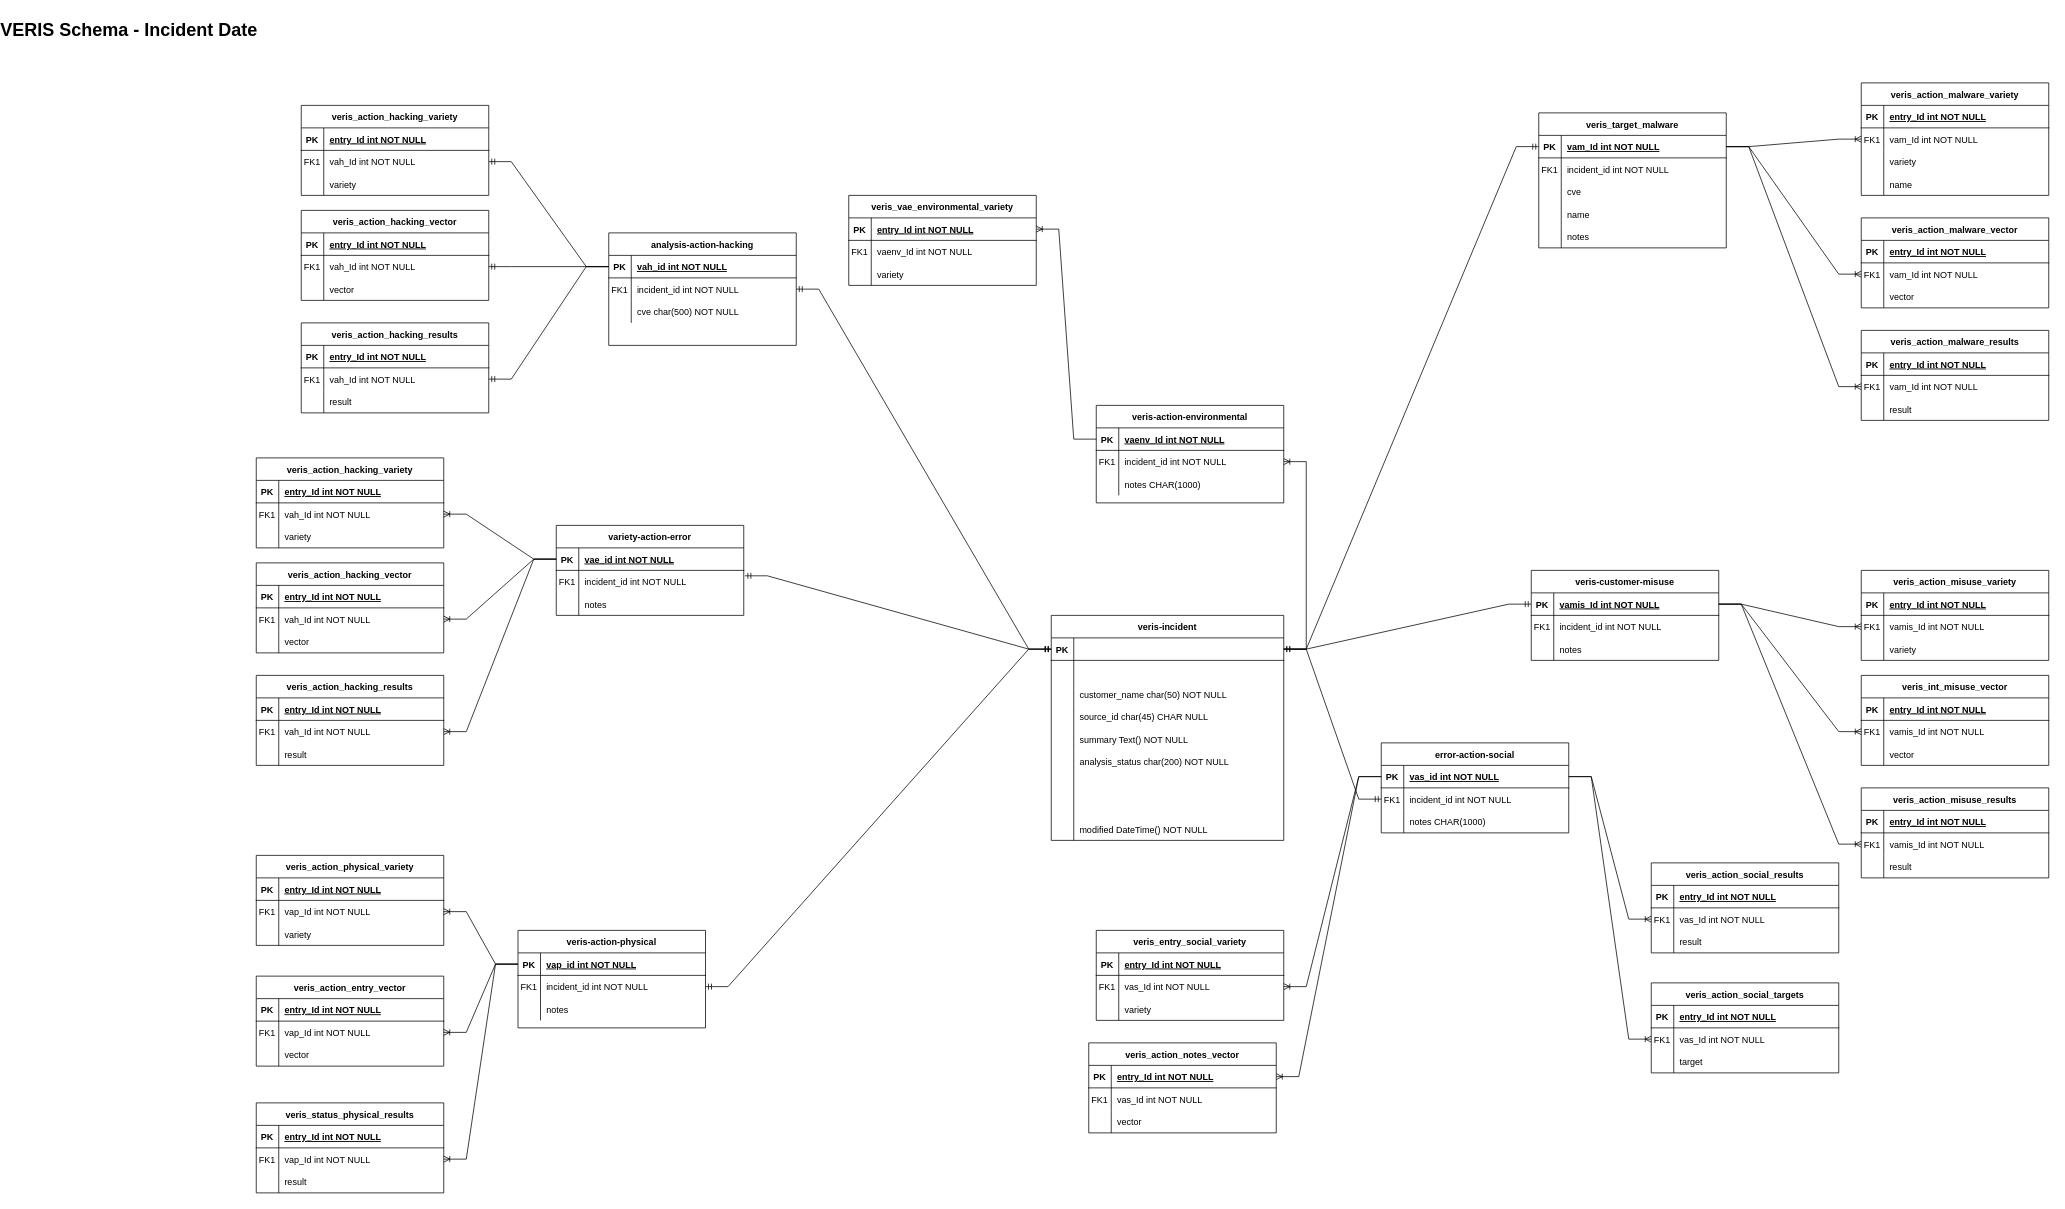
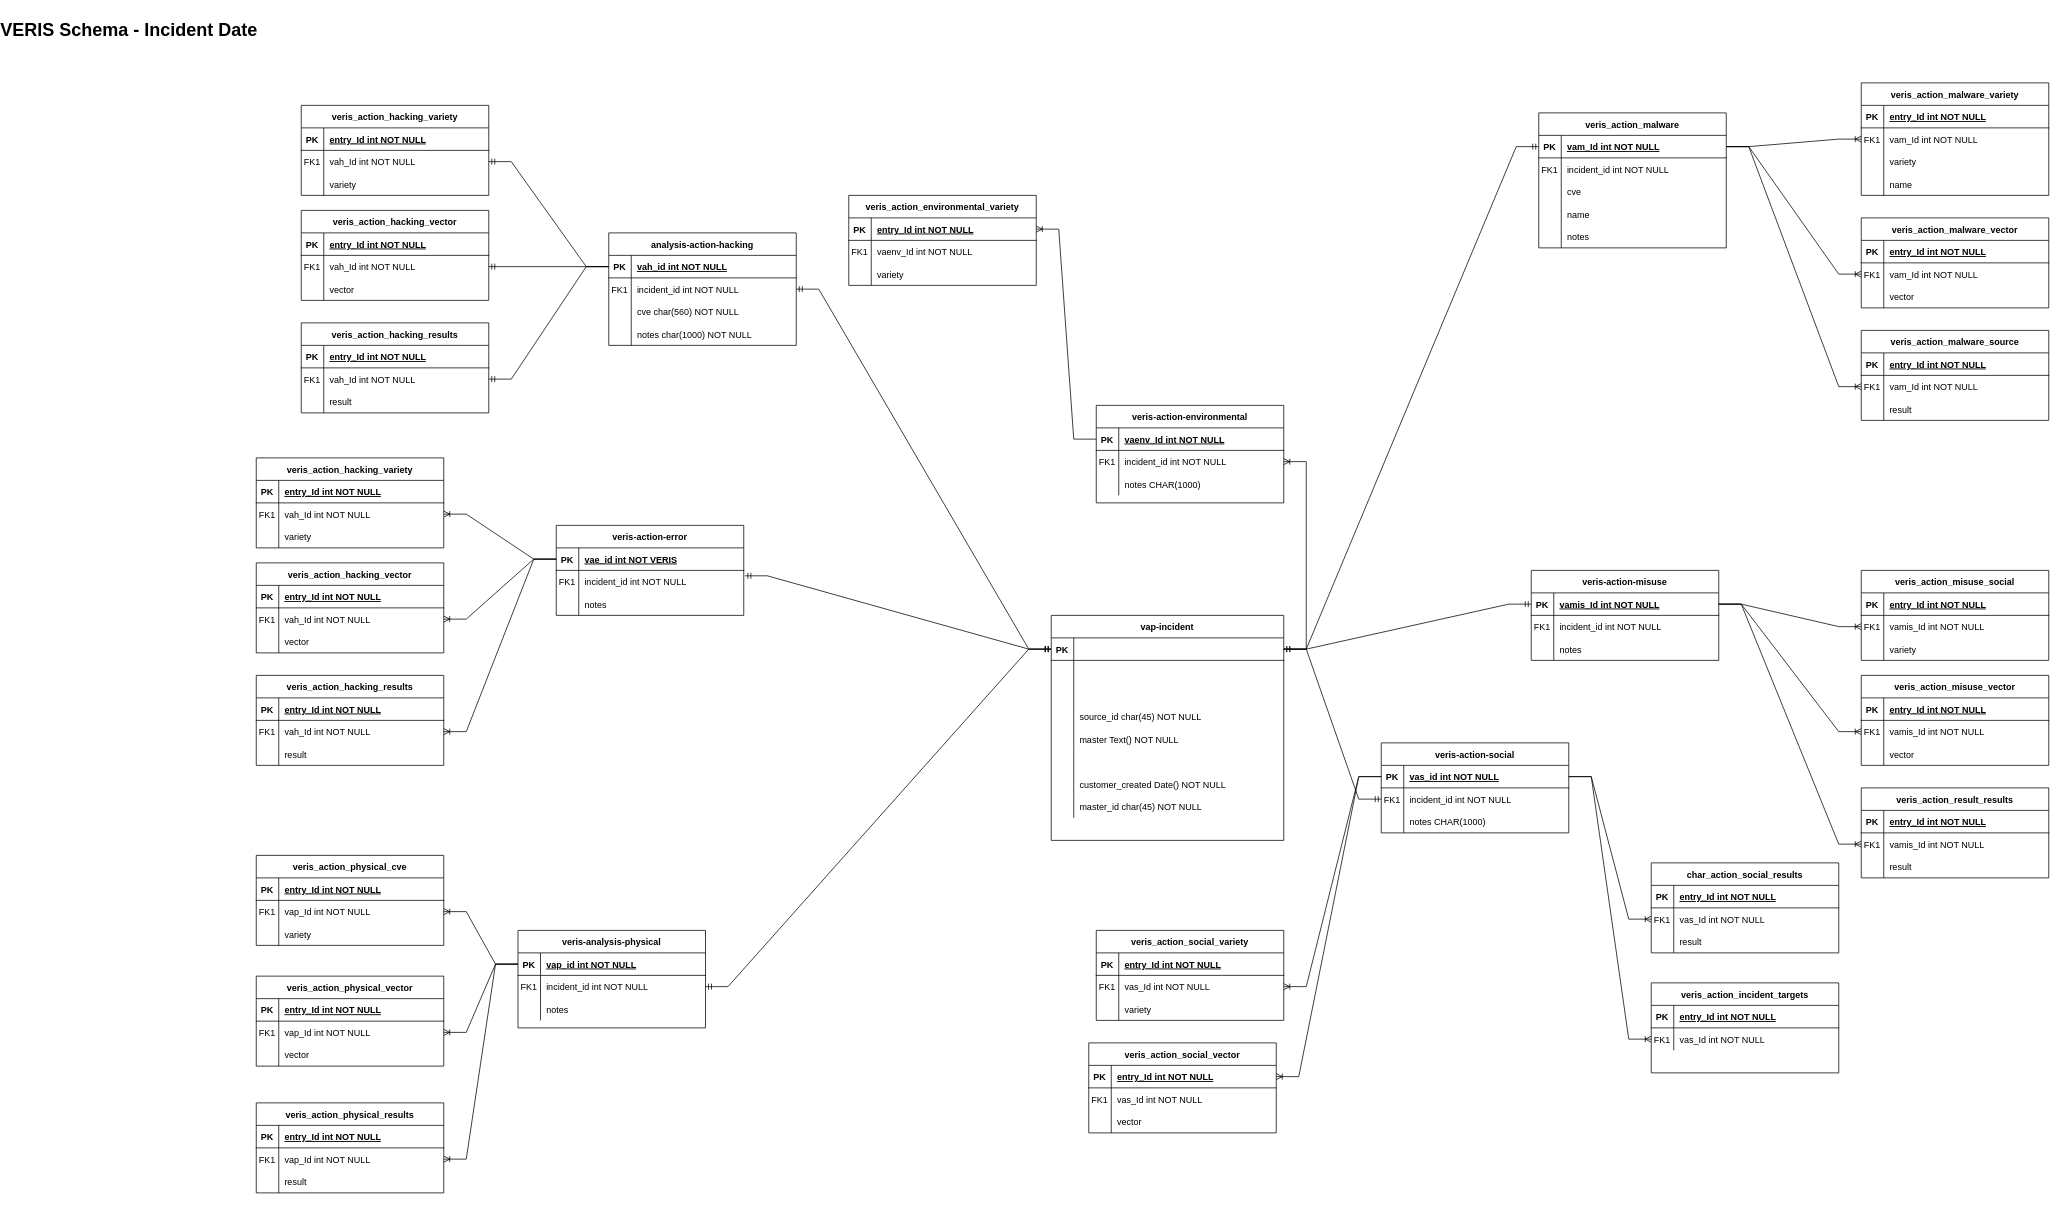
node "veris_target_malware": label "veris_target_malware" -> "veris_action_malware"
node "veris_vae_environmental_variety": label "veris_vae_environmental_variety" -> "veris_action_environmental_variety"
node "cve char(500) NOT NULL": label "cve char(500) NOT NULL" -> "cve char(560) NOT NULL"
node "notes char(1000) NOT NULL": added
node "veris_action_malware_results": label "veris_action_malware_results" -> "veris_action_malware_source"
node "variety-action-error": label "variety-action-error" -> "veris-action-error"
node "vae_id int NOT NULL": label "vae_id int NOT NULL" -> "vae_id int NOT VERIS"
node "veris-customer-misuse": label "veris-customer-misuse" -> "veris-action-misuse"
node "veris_action_misuse_variety": label "veris_action_misuse_variety" -> "veris_action_misuse_social"
node "veris-incident": label "veris-incident" -> "vap-incident"
node "veris_int_misuse_vector": label "veris_int_misuse_vector" -> "veris_action_misuse_vector"
node "customer_name char(50) NOT NULL": removed
node "source_id char(45) CHAR NULL": label "source_id char(45) CHAR NULL" -> "source_id char(45) NOT NULL"
node "summary Text() NOT NULL": label "summary Text() NOT NULL" -> "master Text() NOT NULL"
node "error-action-social": label "error-action-social" -> "veris-action-social"
node "analysis_status char(200) NOT NULL": removed
node "customer_created Date() NOT NULL": added
node "veris_action_misuse_results": label "veris_action_misuse_results" -> "veris_action_result_results"
node "master_id char(45) NOT NULL": added
node "modified DateTime() NOT NULL": removed
node "veris_action_physical_variety": label "veris_action_physical_variety" -> "veris_action_physical_cve"
node "veris_action_social_results": label "veris_action_social_results" -> "char_action_social_results"
node "veris-action-physical": label "veris-action-physical" -> "veris-analysis-physical"
node "veris_entry_social_variety": label "veris_entry_social_variety" -> "veris_action_social_variety"
node "veris_action_entry_vector": label "veris_action_entry_vector" -> "veris_action_physical_vector"
node "veris_action_social_targets": label "veris_action_social_targets" -> "veris_action_incident_targets"
node "veris_action_notes_vector": label "veris_action_notes_vector" -> "veris_action_social_vector"
node "target": removed
node "veris_status_physical_results": label "veris_status_physical_results" -> "veris_action_physical_results"
